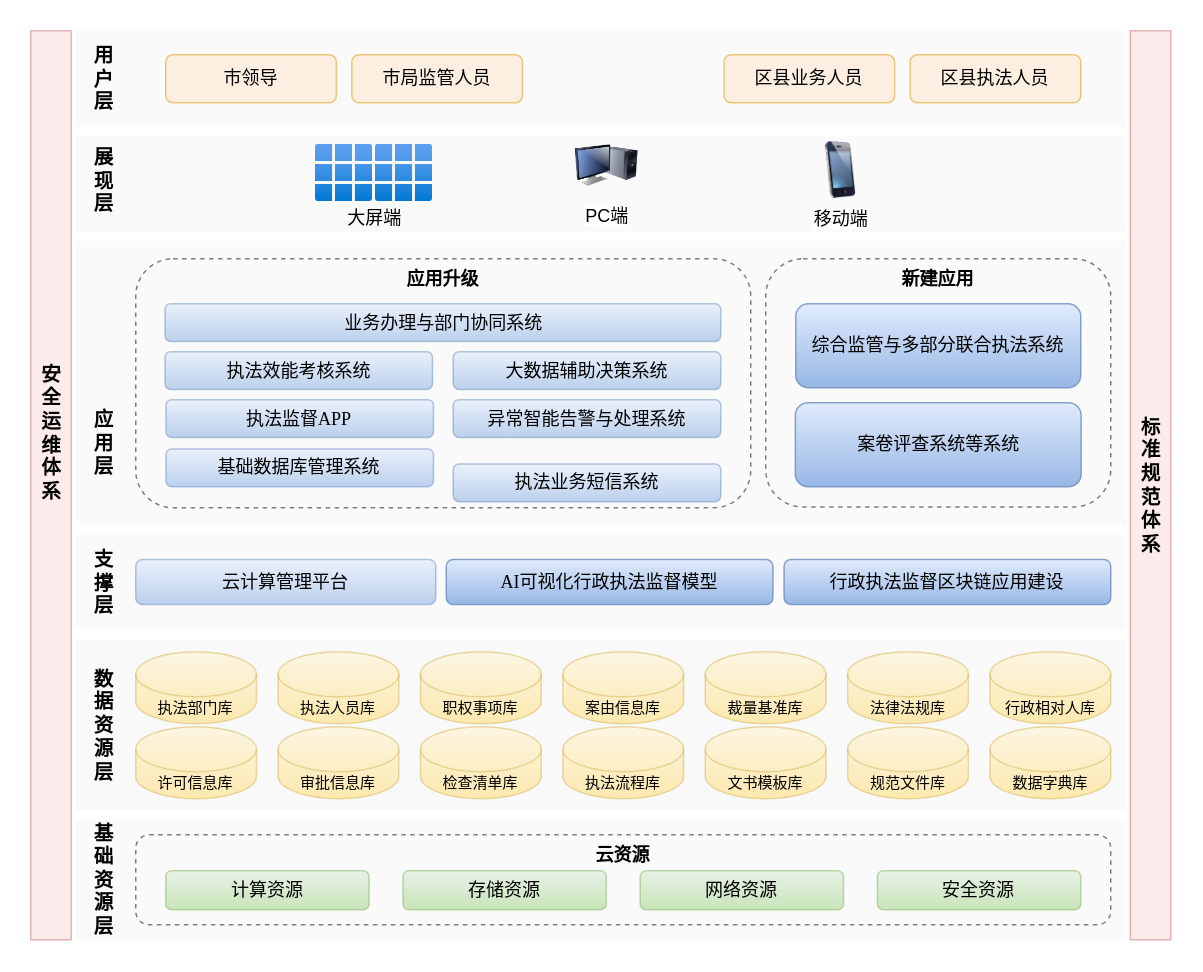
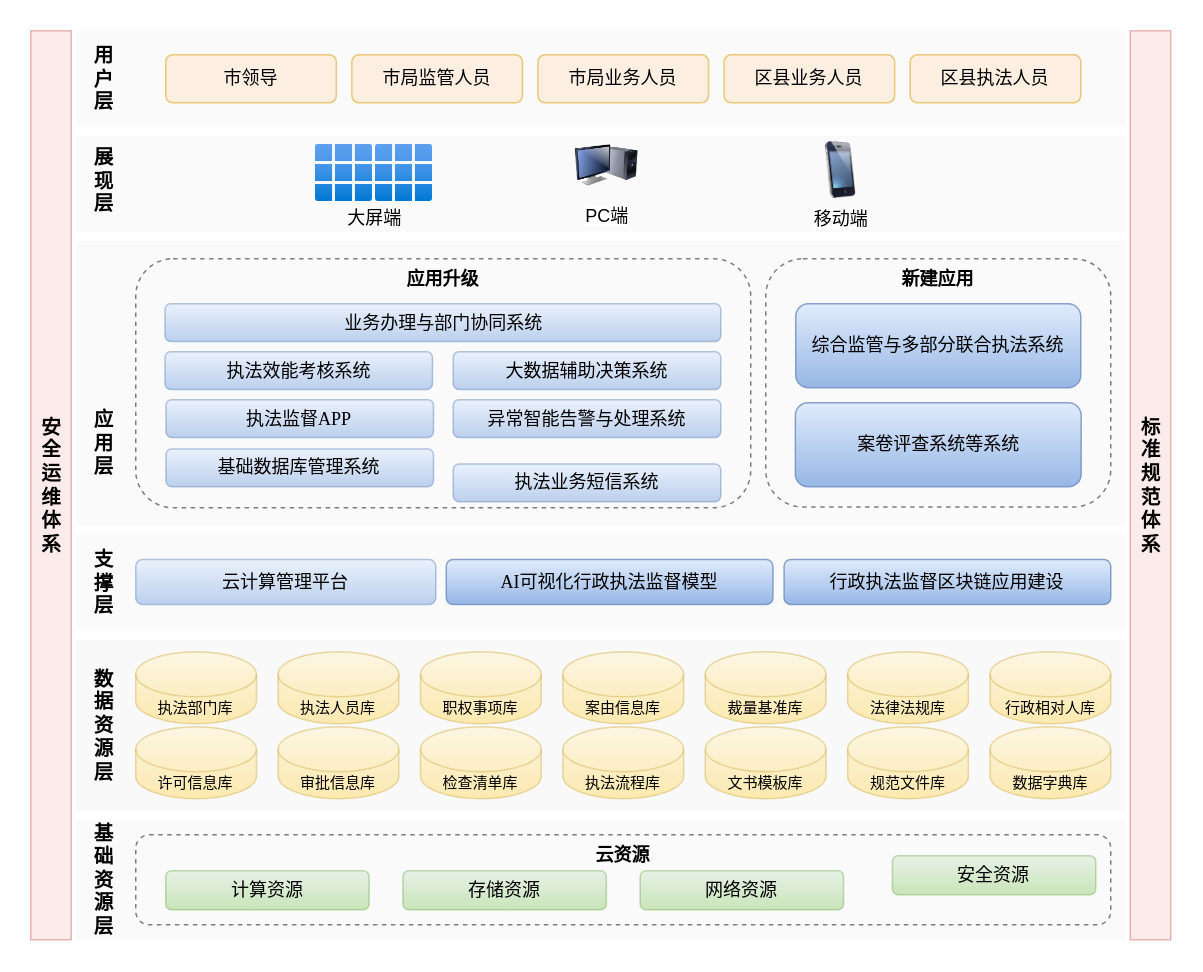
node "市局业务人员": added
node "安全运维体系": moved (51, 433) -> (51, 485)
node "安全资源": moved (979, 890) -> (994, 875)
